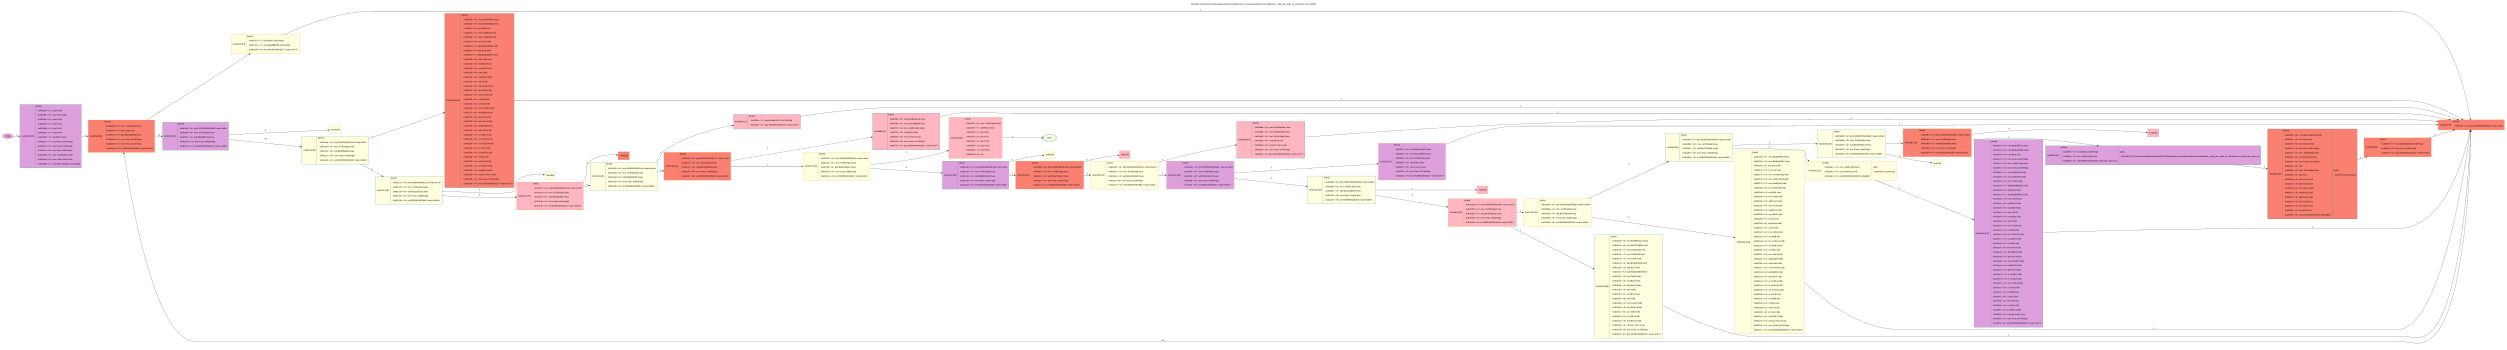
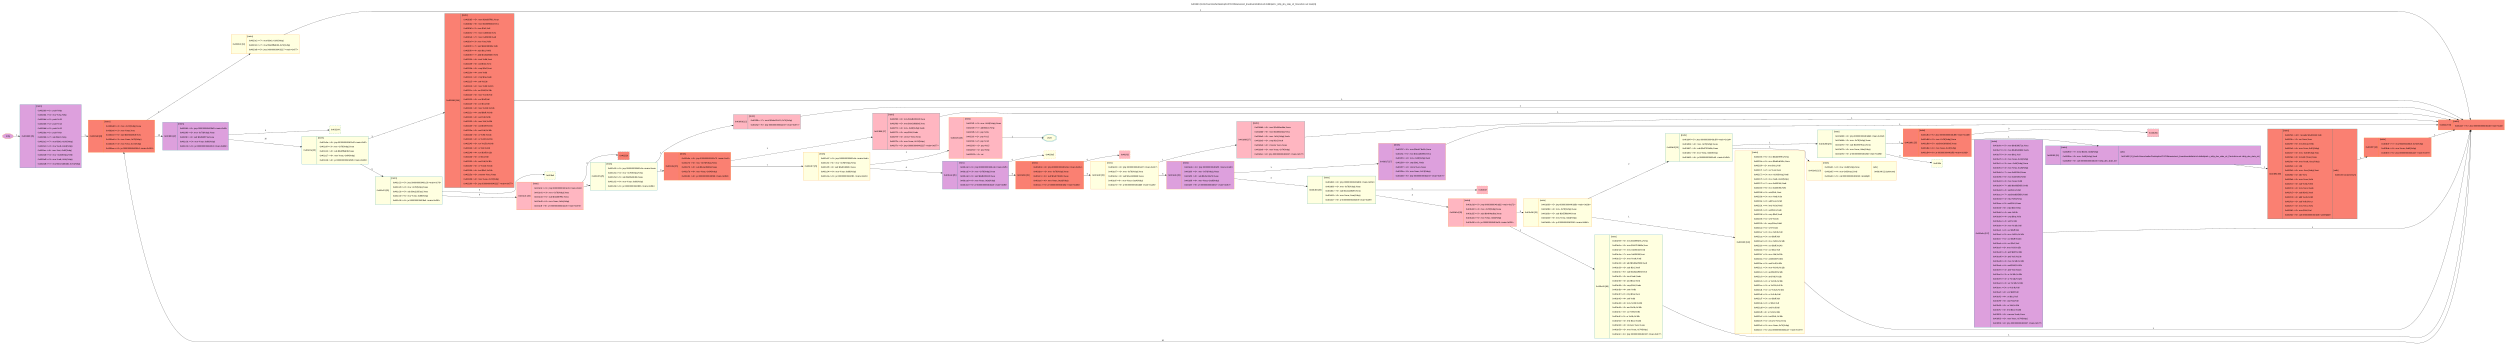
edge "0x401e61 [13]" -> "0x401e6e [157]": removed, label "1"
